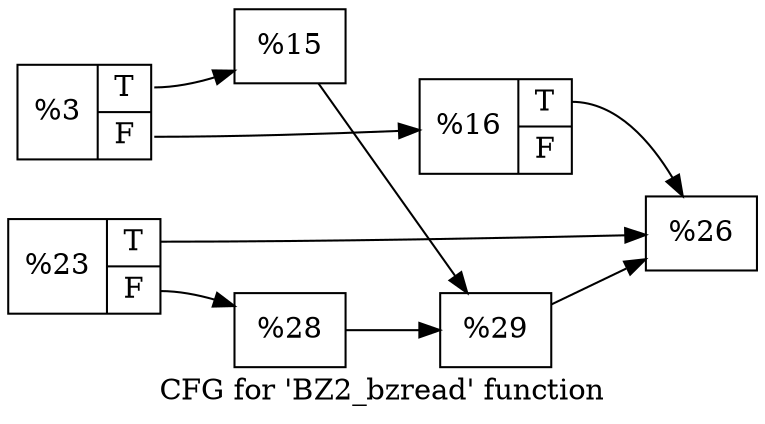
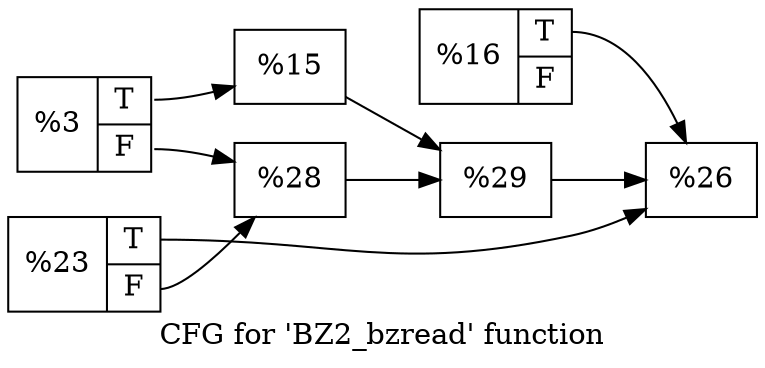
edge "%3" -> "%16": now "%3" -> "%28"
